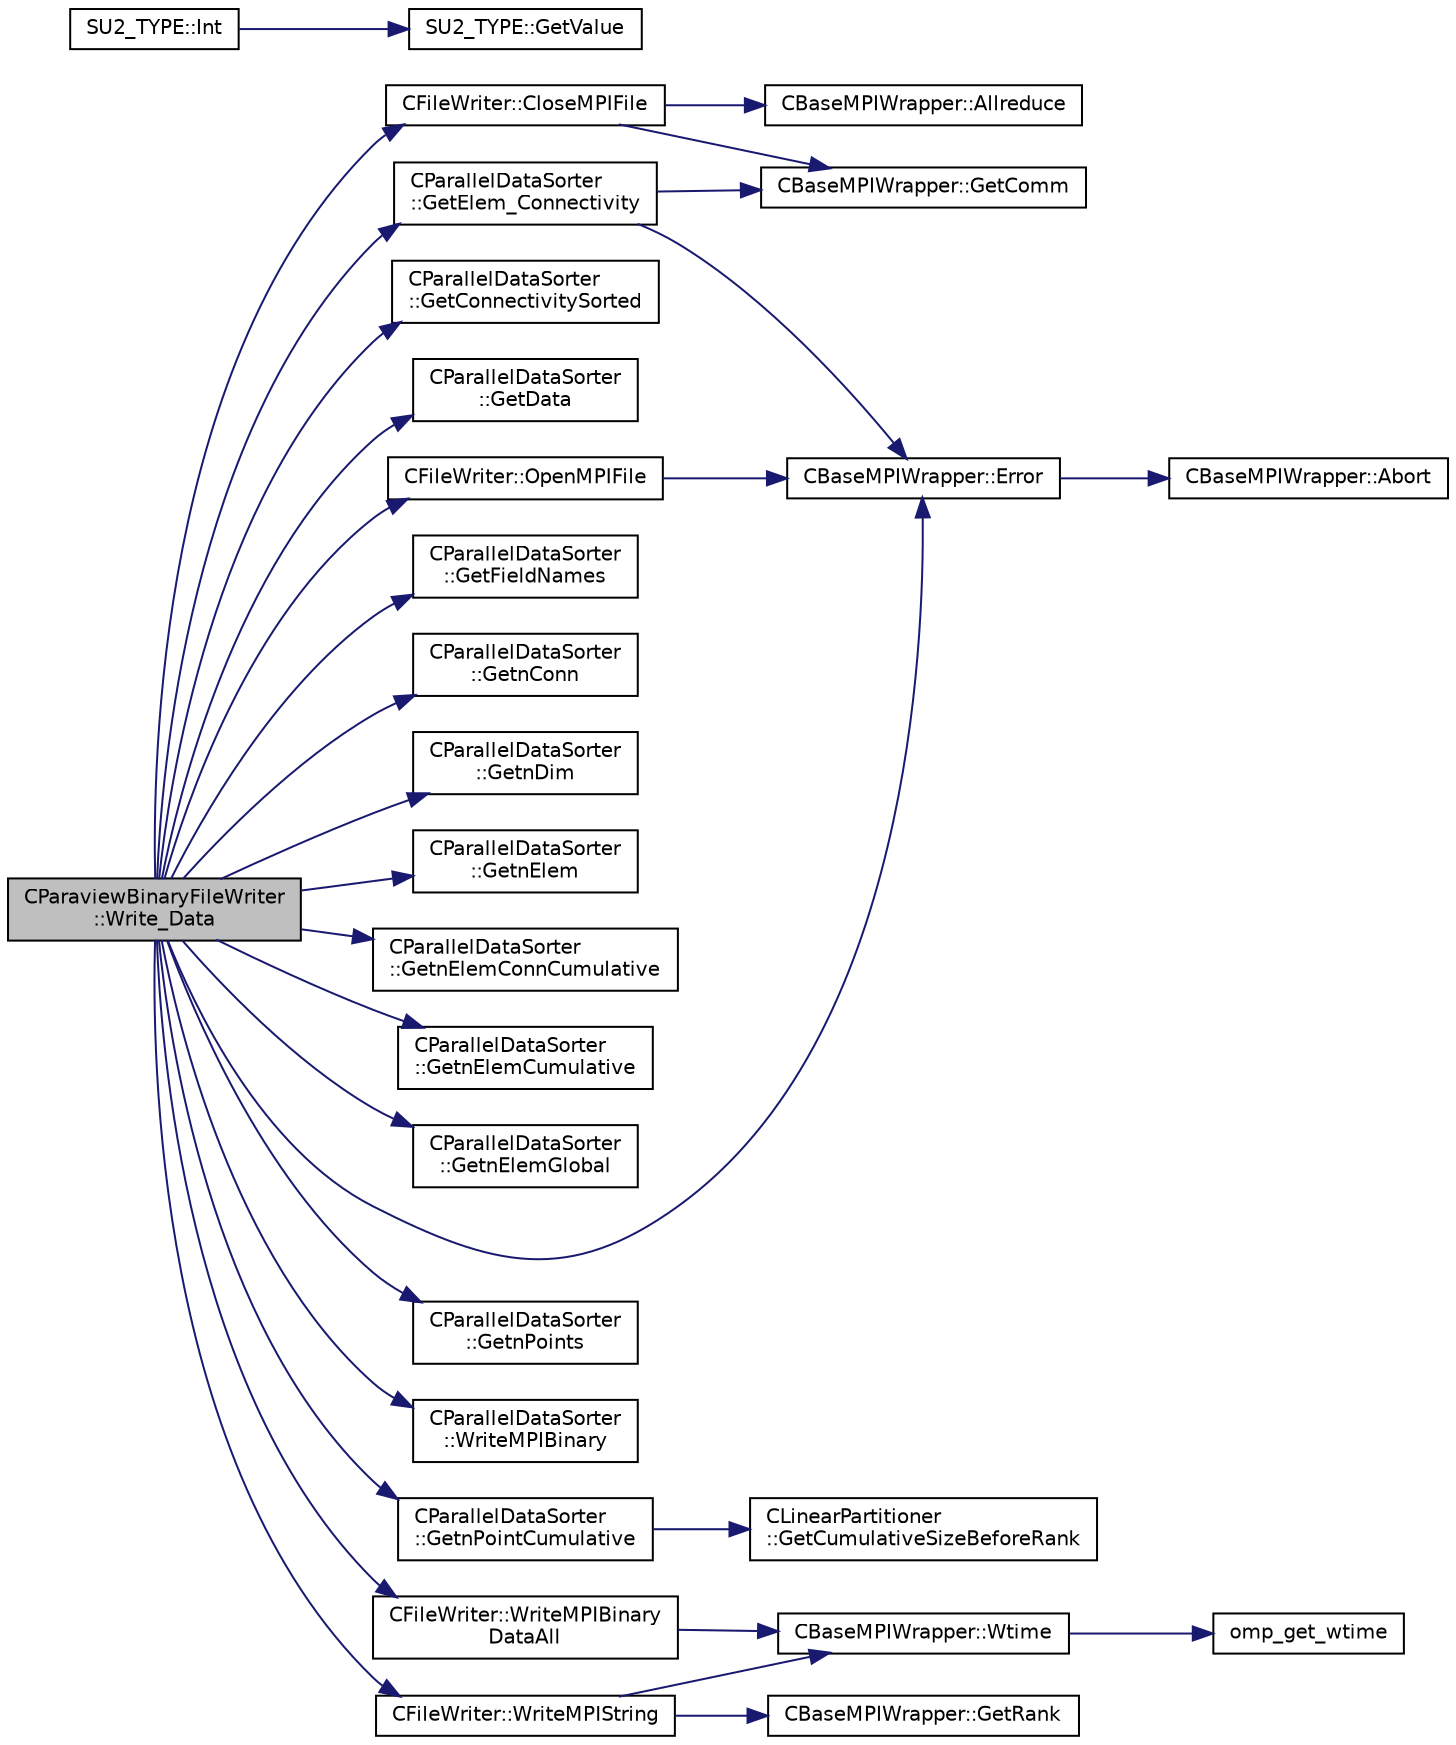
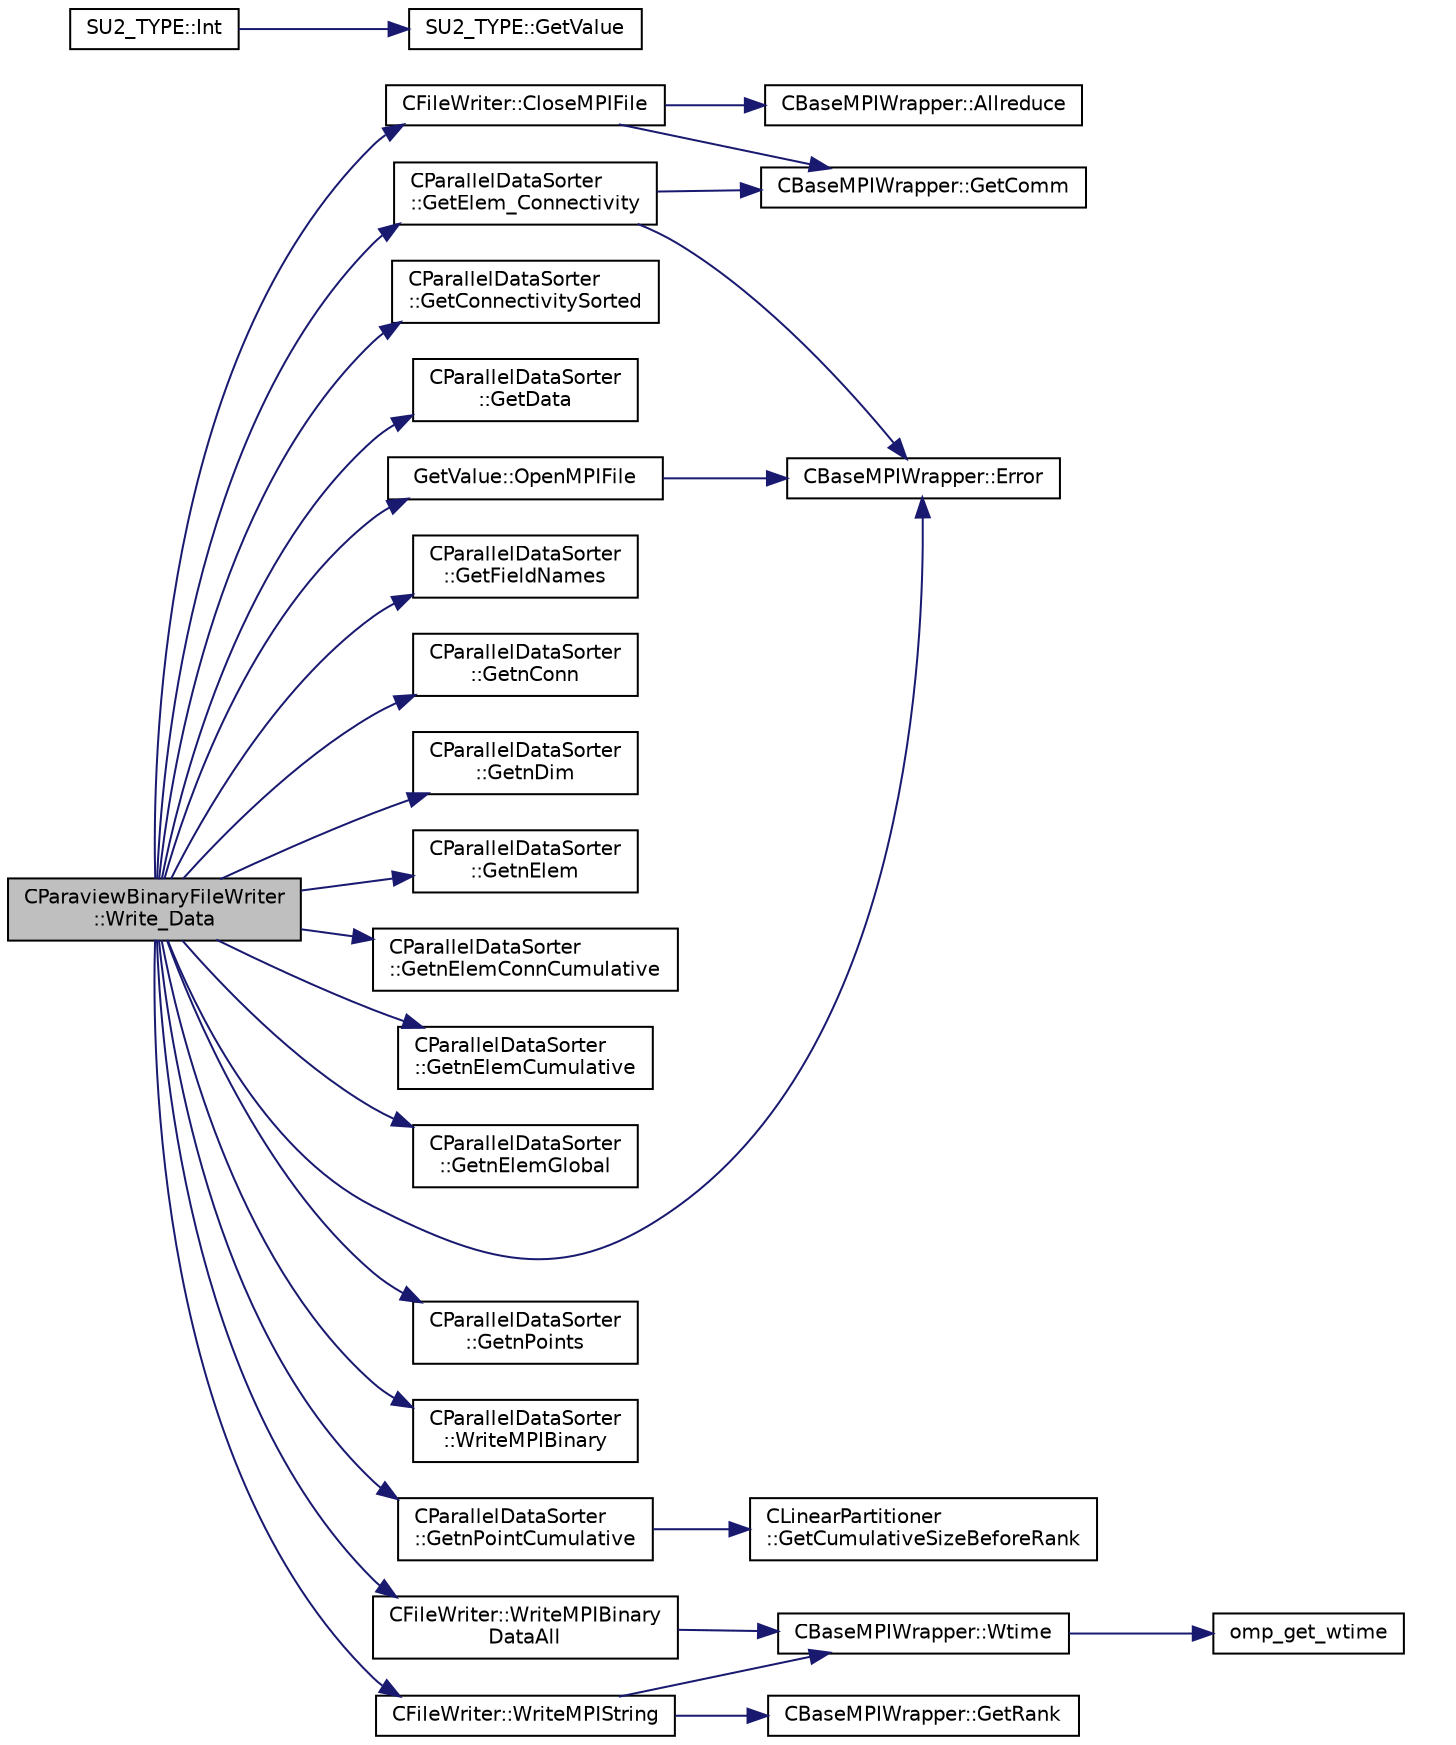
node "CFileWriter::OpenMPIFile": label "CFileWriter::OpenMPIFile" -> "GetValue::OpenMPIFile"
node "CBaseMPIWrapper::Abort": removed
